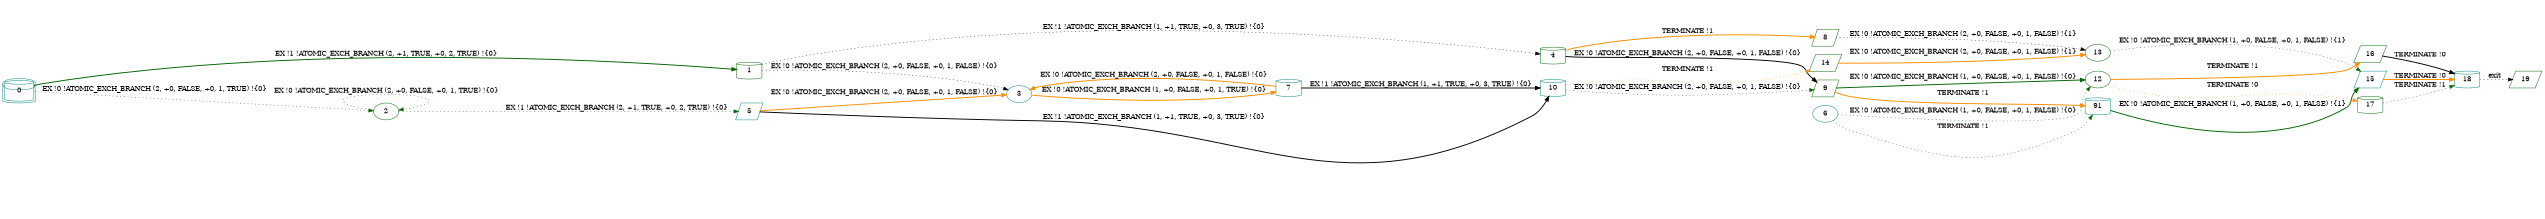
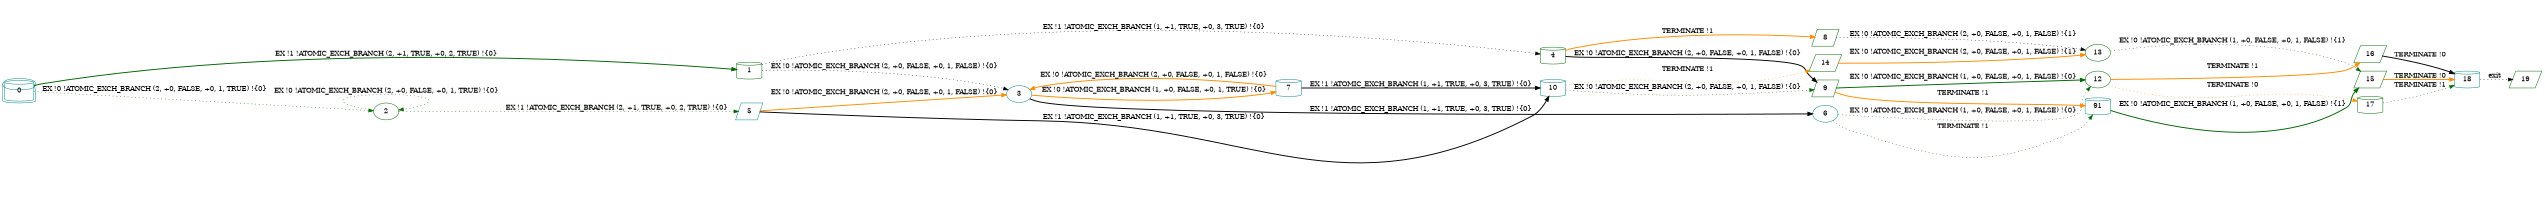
node "15": color teal -> darkgreen
edge "3" -> "6": added, label "EX !1 !ATOMIC_EXCH_BRANCH (1, +1, TRUE, +0, 3, TRUE) !{0}"
